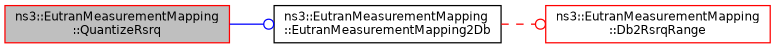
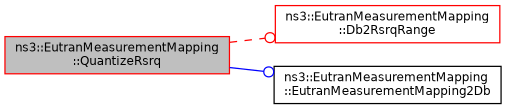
edge "ns3::EutranMeasurementMapping ::EutranMeasurementMapping2Db" -> "ns3::EutranMeasurementMapping ::Db2RsrqRange": now "ns3::EutranMeasurementMapping ::QuantizeRsrq" -> "ns3::EutranMeasurementMapping ::Db2RsrqRange"
